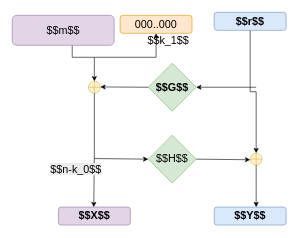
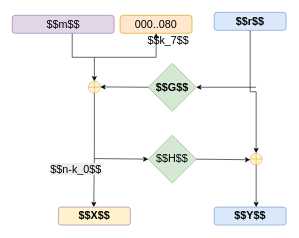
node "000..000": label "000..000" -> "000..080"
node "$$m$$": size 102x30 -> 102x18
node "$$k_1$$": label "$$k_1$$" -> "$$k_7$$"
node "$$X$$": fillcolor #e1d5e7 -> #fff2cc
